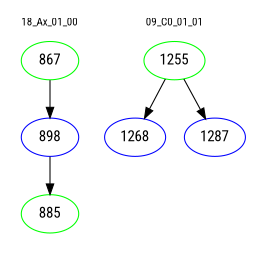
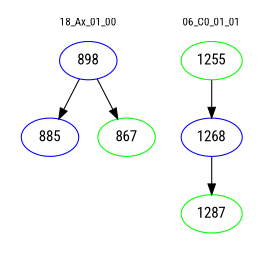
cluster "09_C0_01_01": label "09_C0_01_01" -> "06_C0_01_01"
edge "867" -> "898": reversed
edge "1255" -> "1287": now "1268" -> "1287"
node "1287": color blue -> green
node "885": color green -> blue
